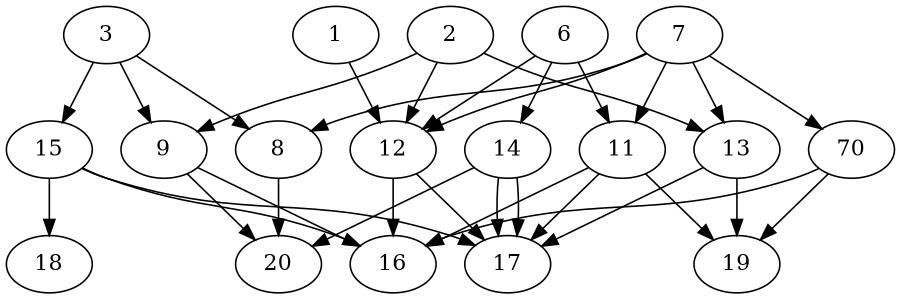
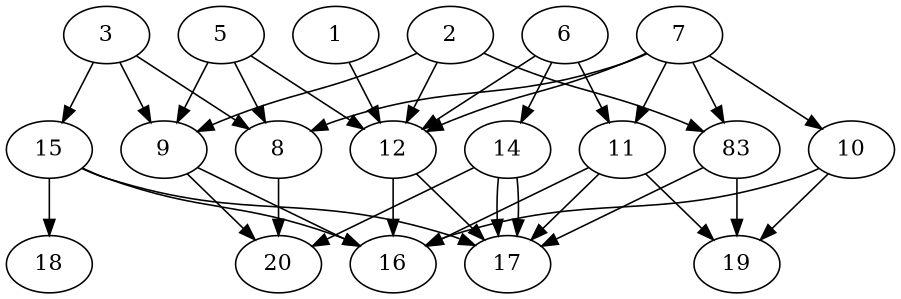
node "5": added
node "13": label "13" -> "83"
node "70": label "70" -> "10"
